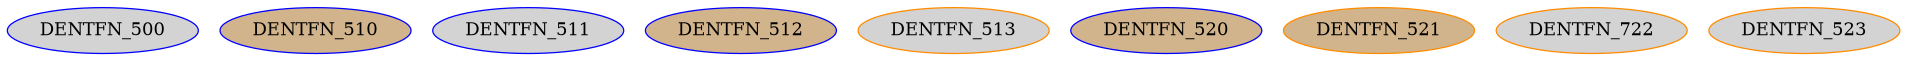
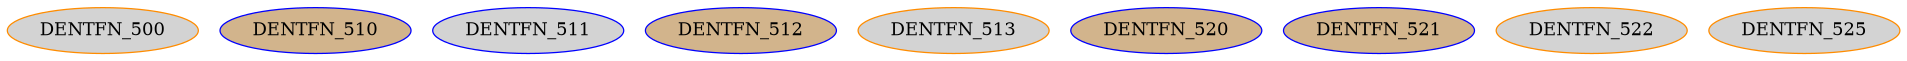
node "DENTFN_500": color blue -> darkorange
node "DENTFN_521": color darkorange -> blue
node "DENTFN_722": label "DENTFN_722" -> "DENTFN_522"
node "DENTFN_523": label "DENTFN_523" -> "DENTFN_525"
